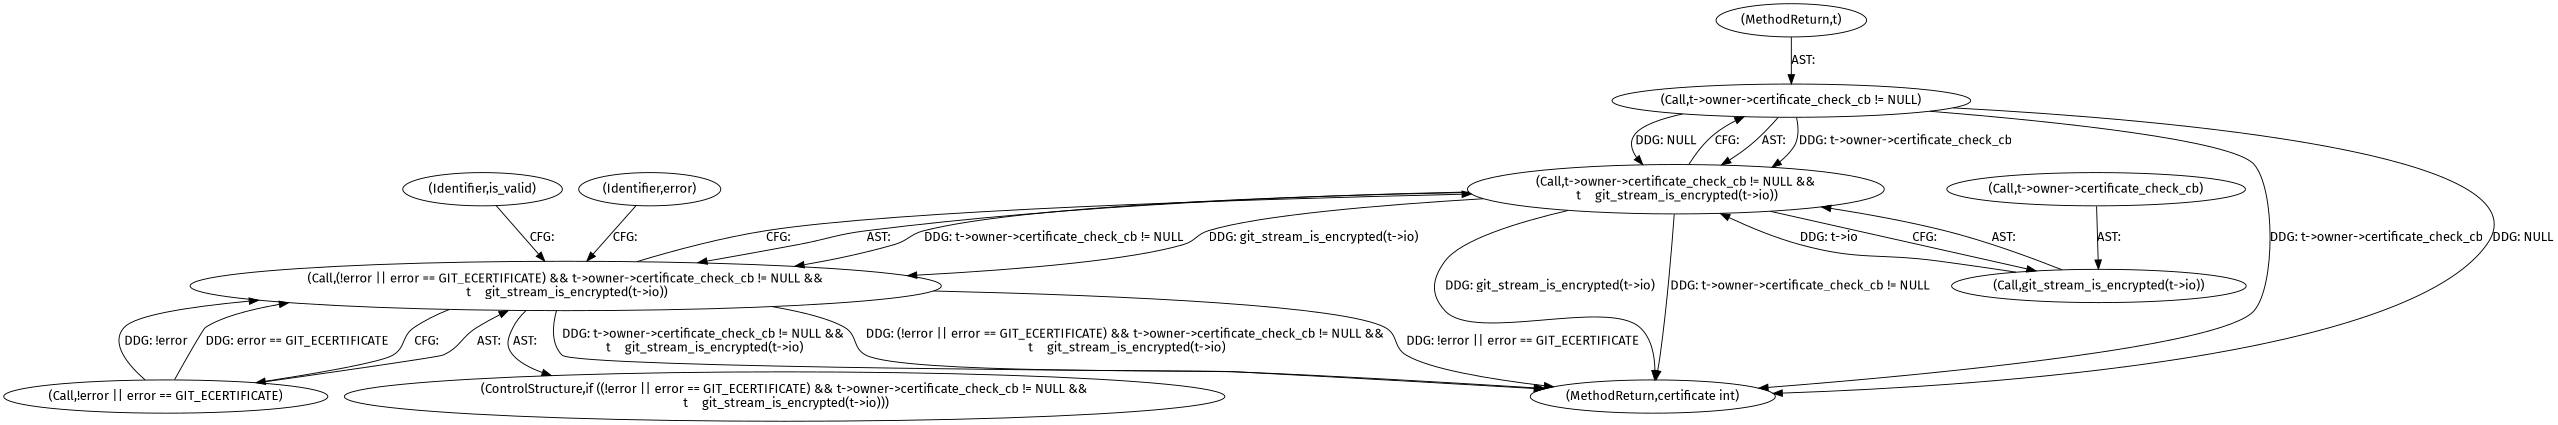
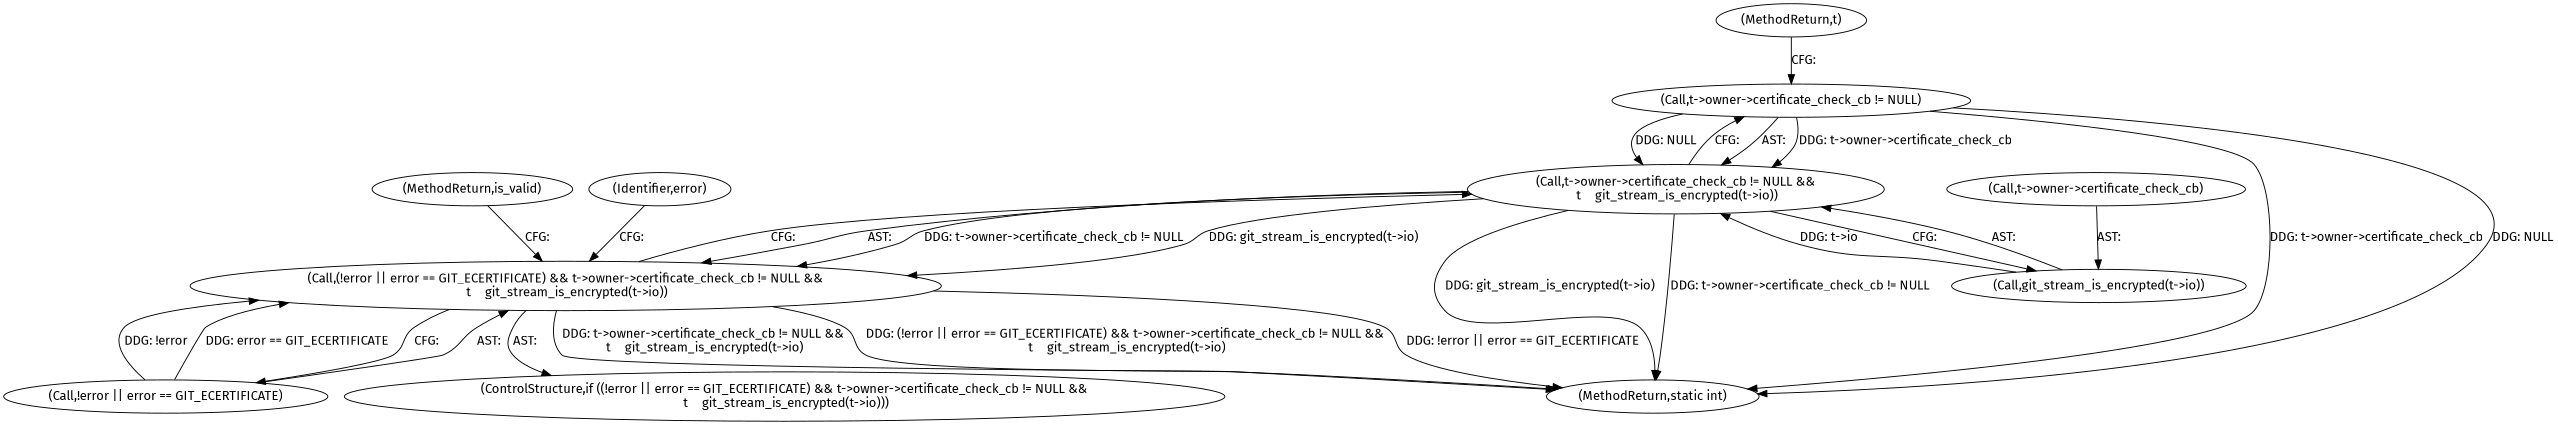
edge "(MethodReturn,t)" -> "(Call,t->owner->certificate_check_cb != NULL)": label "AST: " -> "CFG: "
node "(Identifier,is_valid)": label "(Identifier,is_valid)" -> "(MethodReturn,is_valid)"
node "(MethodReturn,certificate int)": label "(MethodReturn,certificate int)" -> "(MethodReturn,static int)"
